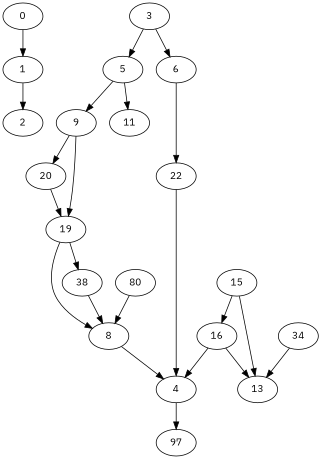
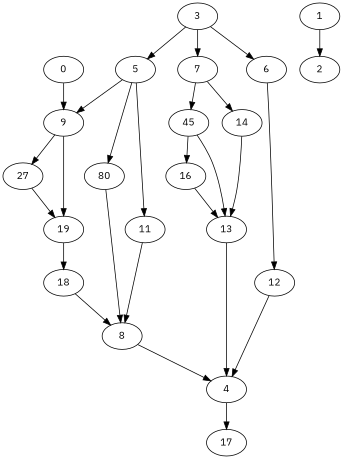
edge "0" -> "1": now "0" -> "9"
node "7": added
edge "5" -> "80": added
node "20": label "20" -> "27"
node "22": label "22" -> "12"
node "38": label "38" -> "18"
node "15": label "15" -> "45"
edge "19" -> "8": now "11" -> "8"
node "34": label "34" -> "14"
edge "16" -> "4": now "13" -> "4"
node "97": label "97" -> "17"
